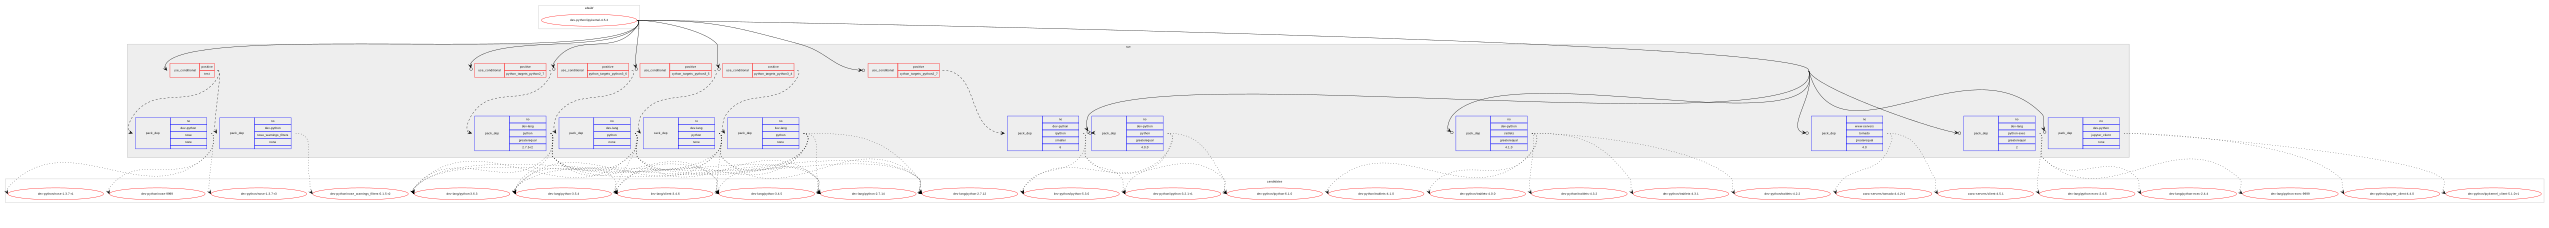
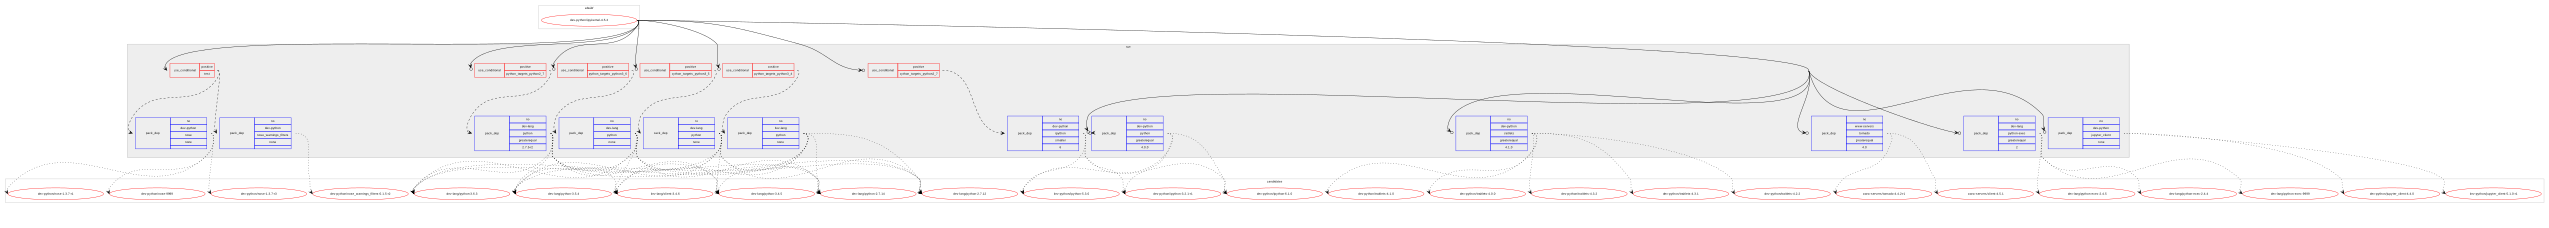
node "dev-python/ipykernel_client-5.1.0-r1": label "dev-python/ipykernel_client-5.1.0-r1" -> "dev-python/jupyter_client-5.1.0-r1"
